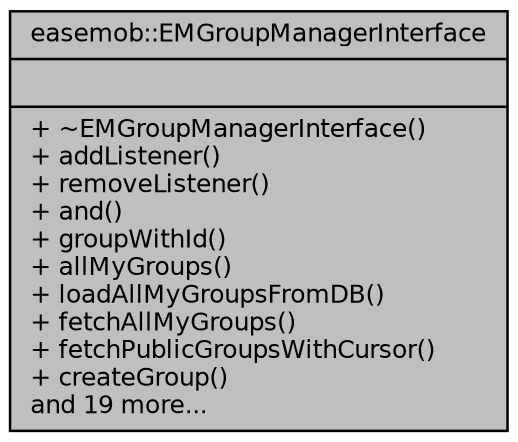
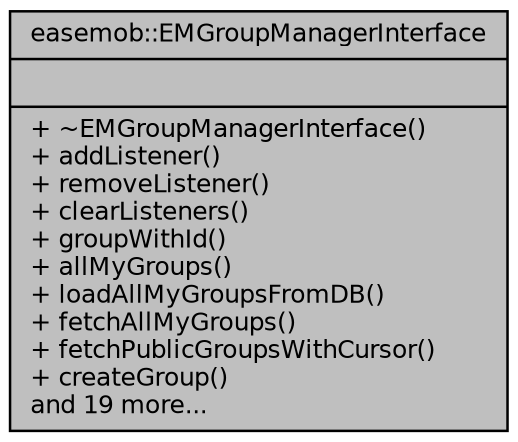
node "easemob::EMGroupManagerInterface": text "+ and()" -> "+ clearListeners()"
